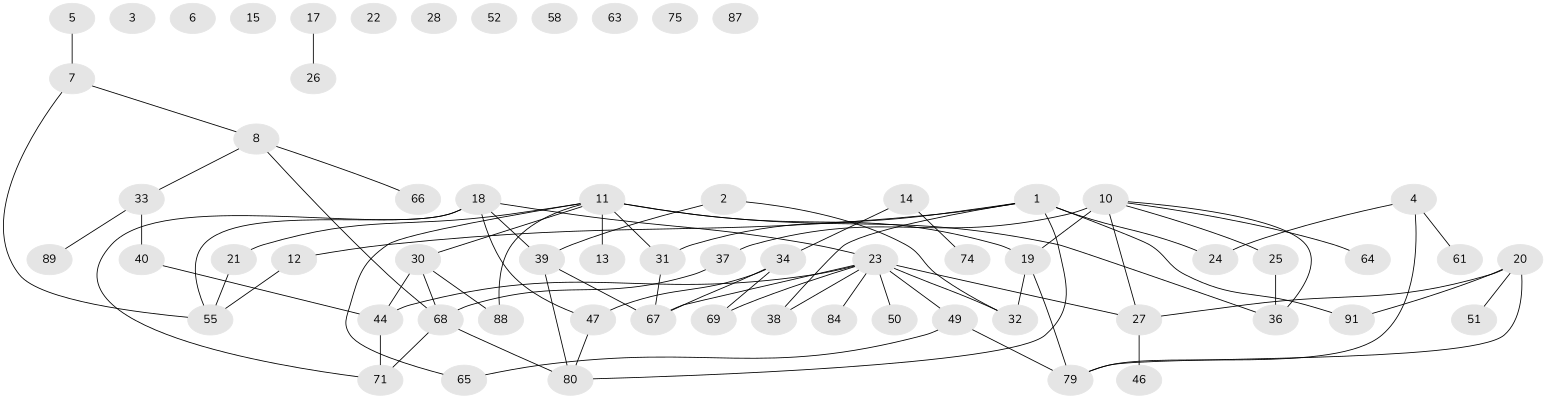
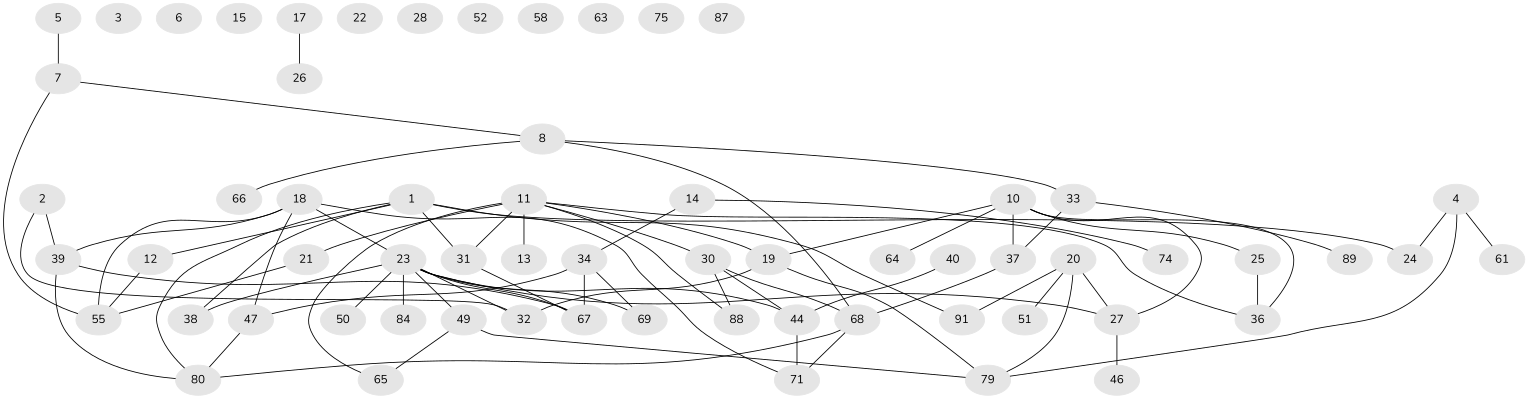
edge "33" -- "40": now "33" -- "37"
